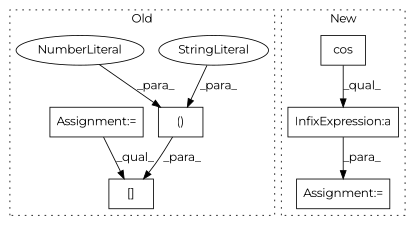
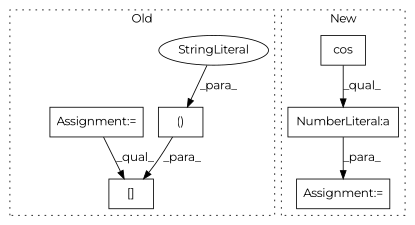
node "NumberLiteral": removed
node "InfixExpression:a": label "InfixExpression:a" -> "NumberLiteral:a"
